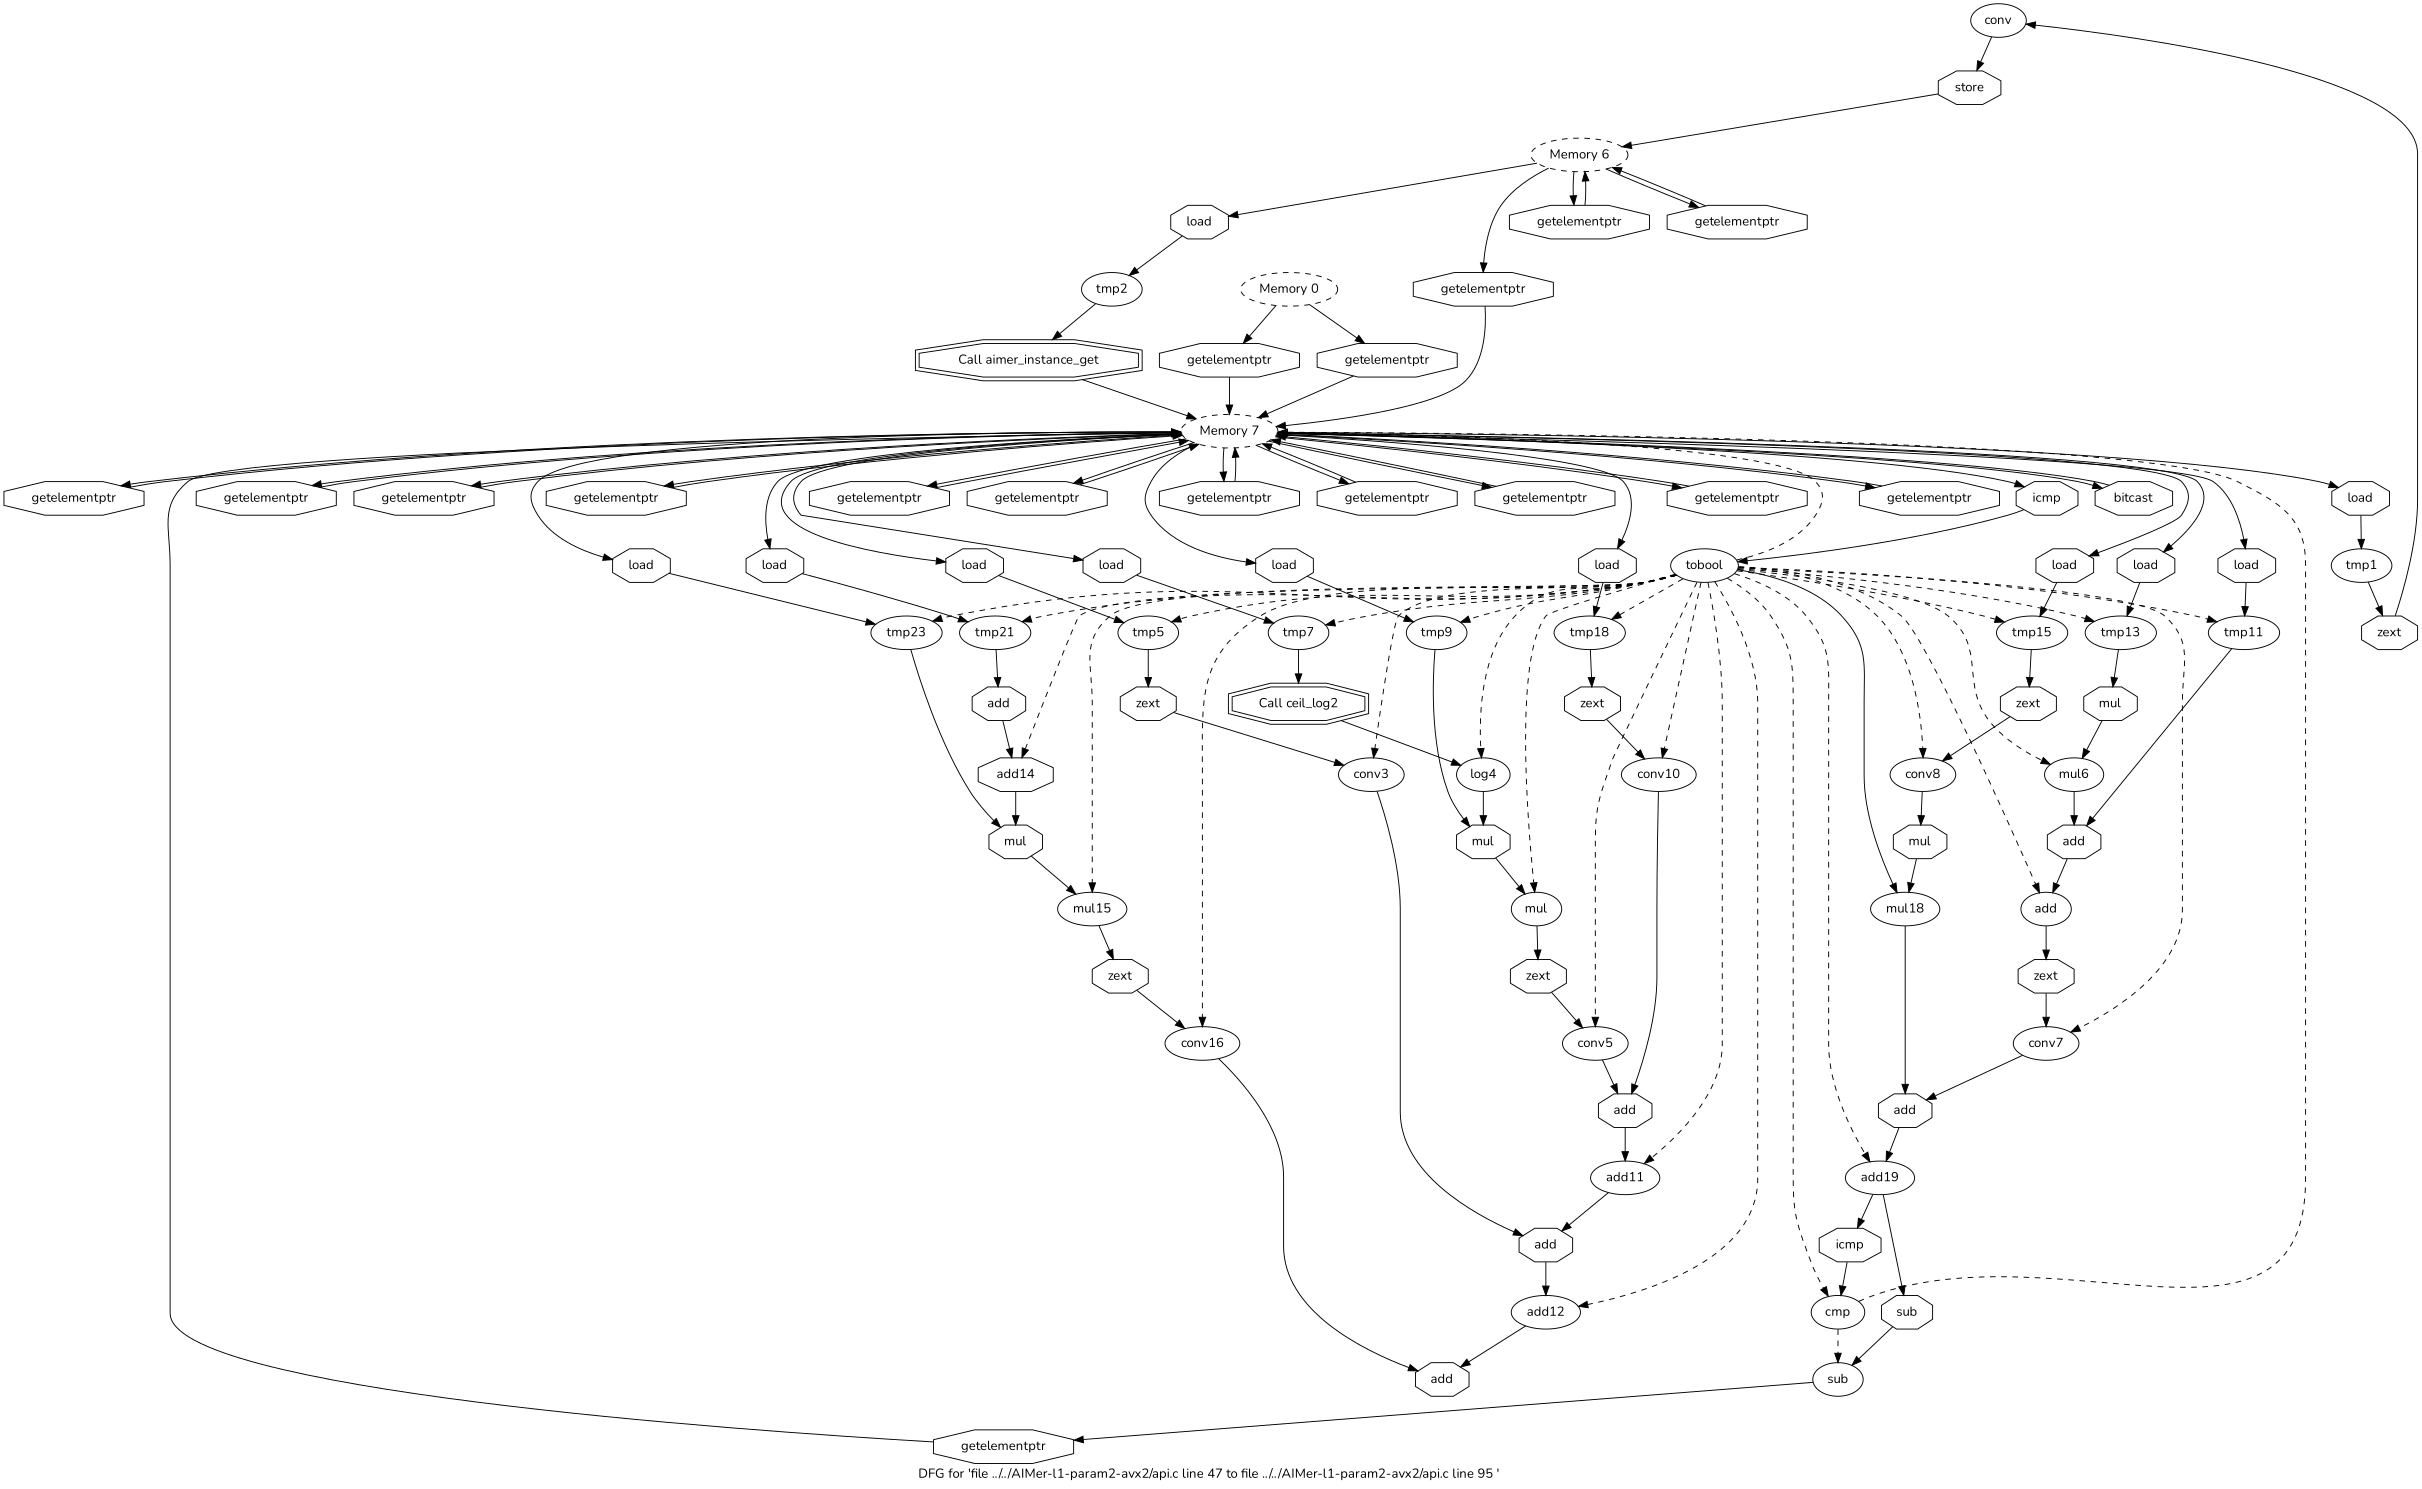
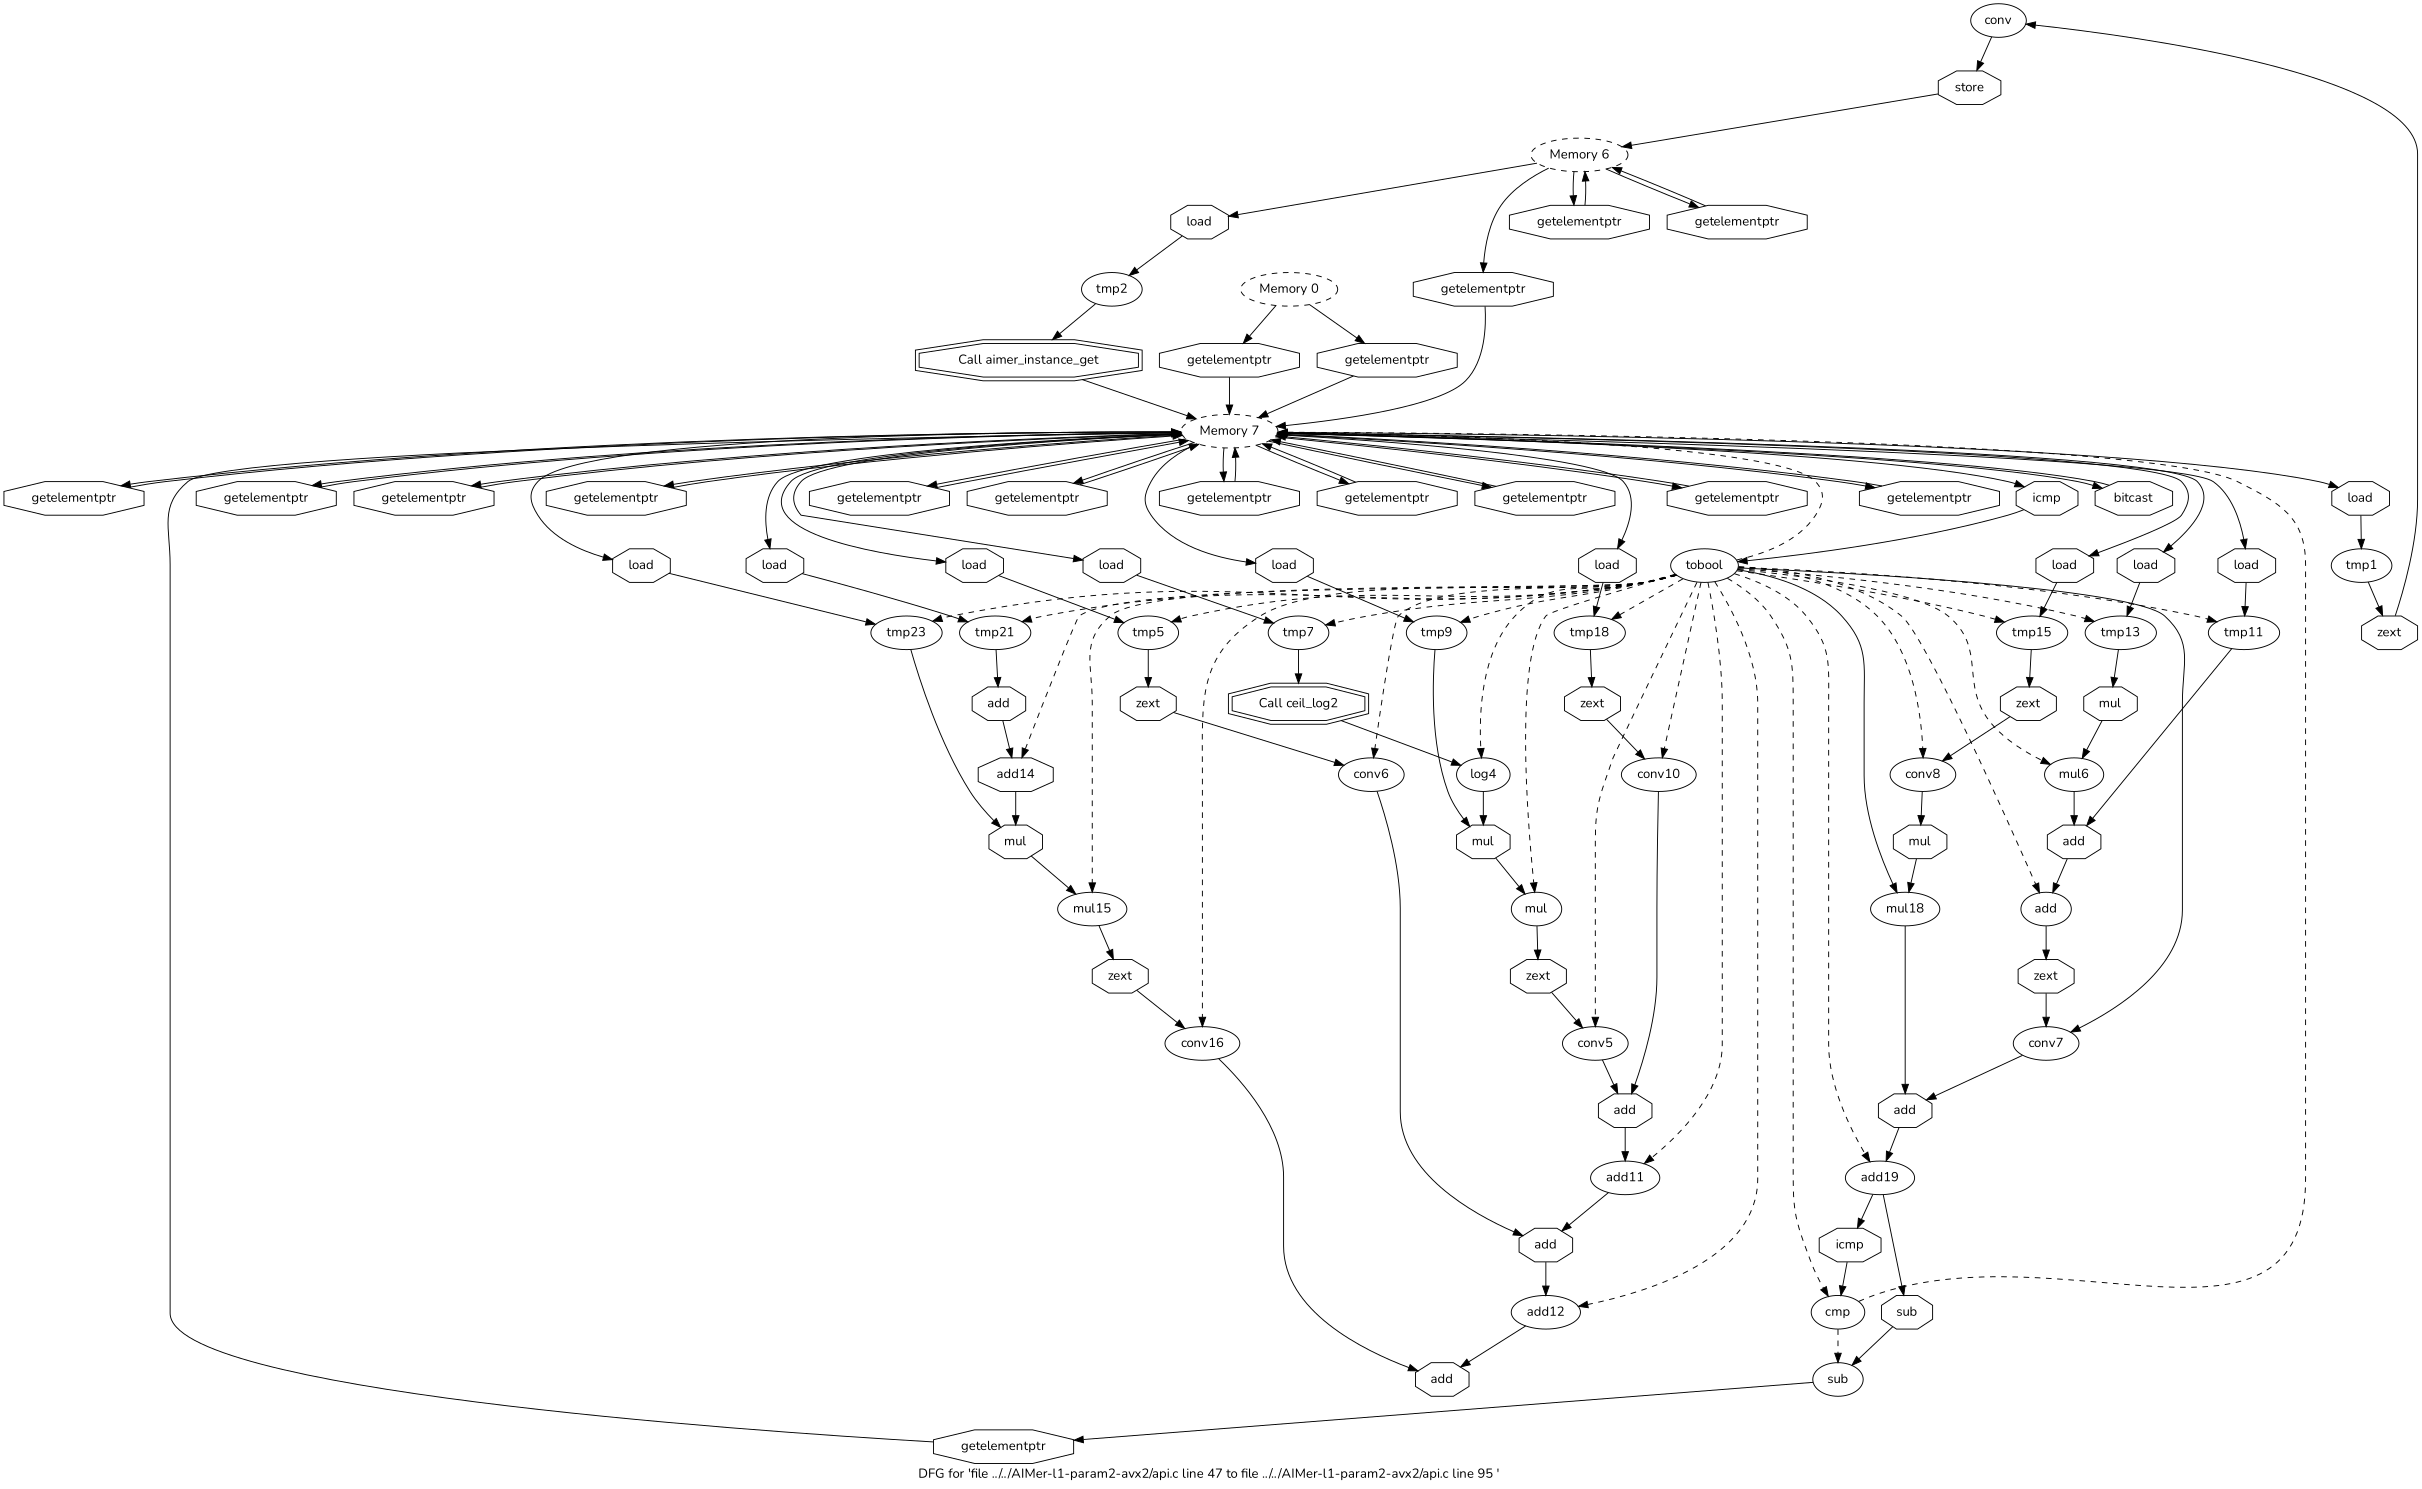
edge "tobool" -> "conv7": style dashed -> solid
node "conv3": label "conv3" -> "conv6"
